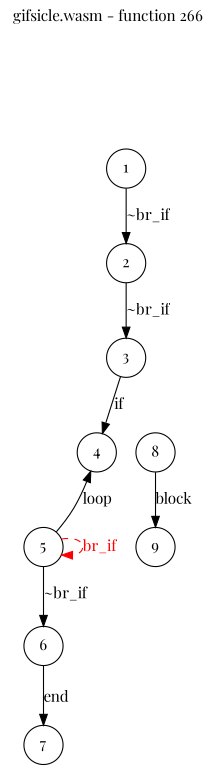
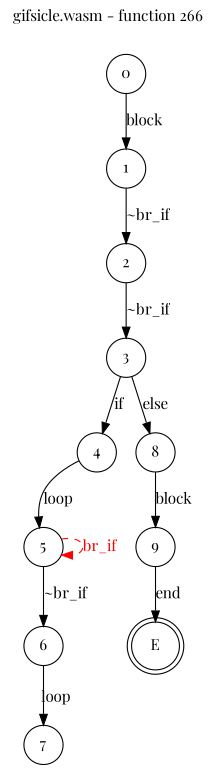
node "0": added
edge "3" -> "8": added, label "else"
edge "5" -> "4": reversed
node "E": added
edge "6" -> "7": label "end" -> "loop"
